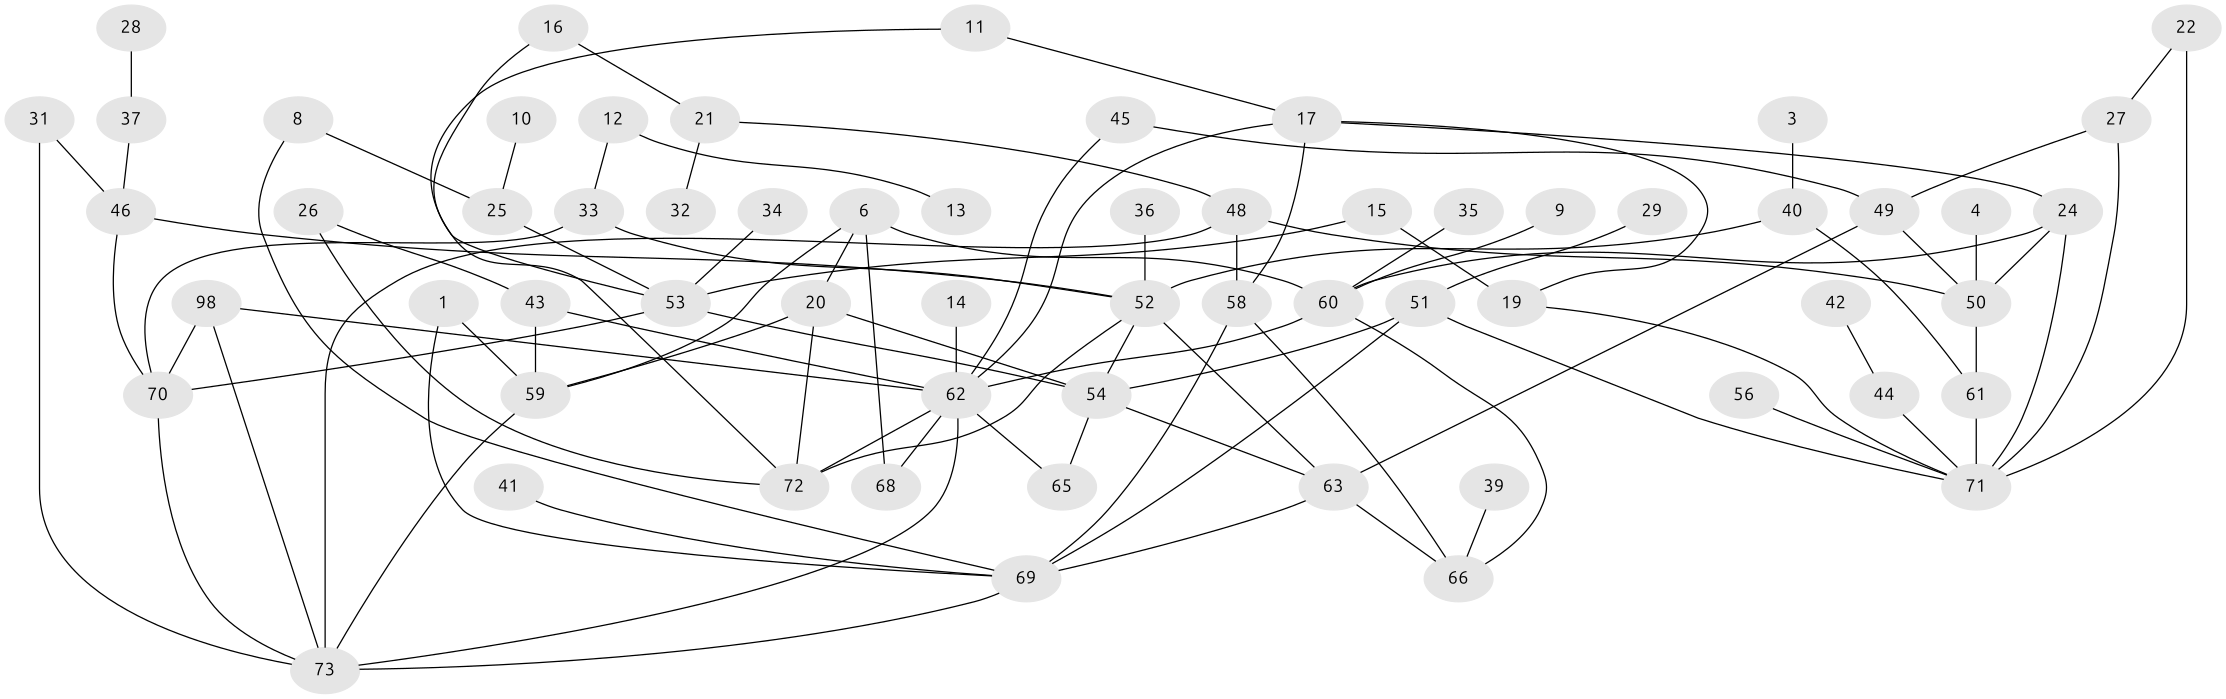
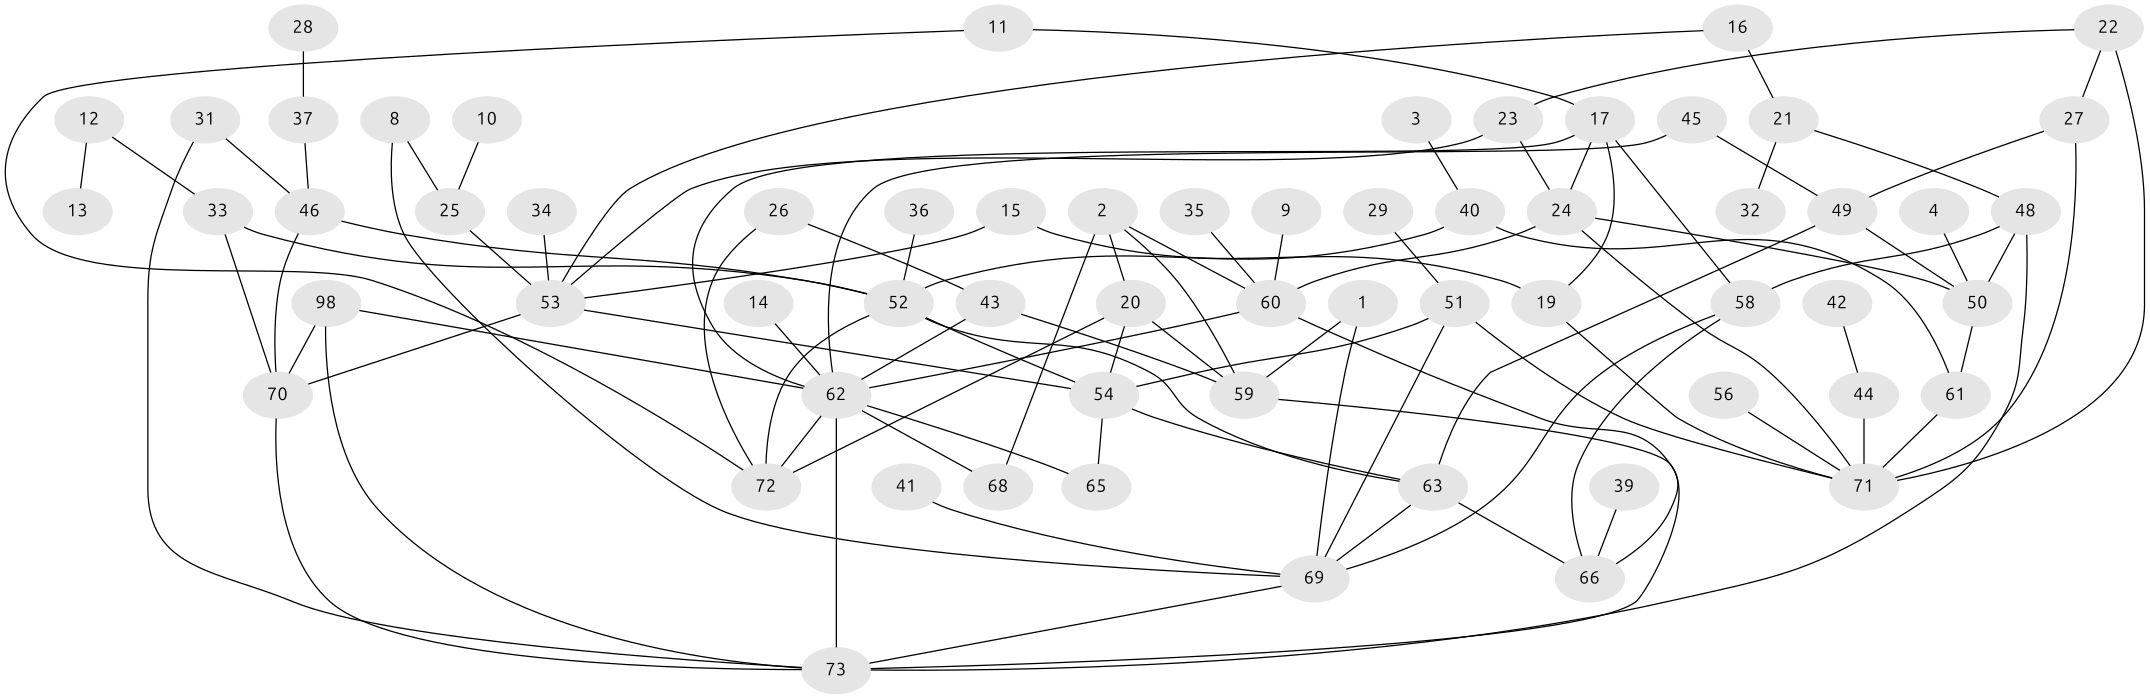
node "23": added
node "6": label "6" -> "2"
